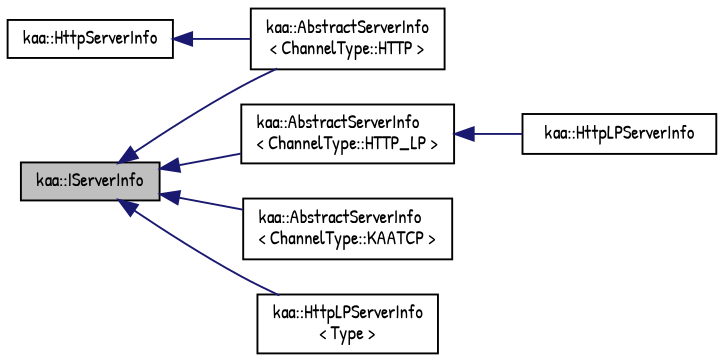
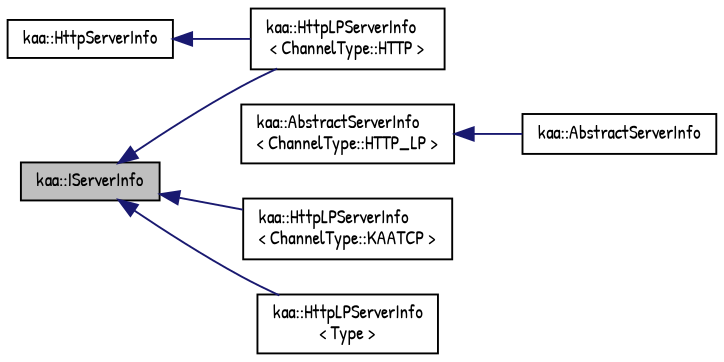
node "kaa::AbstractServerInfo < ChannelType::HTTP >": label "kaa::AbstractServerInfo < ChannelType::HTTP >" -> "kaa::HttpLPServerInfo < ChannelType::HTTP >"
node "kaa::HttpLPServerInfo": label "kaa::HttpLPServerInfo" -> "kaa::AbstractServerInfo"
edge "kaa::AbstractServerInfo < ChannelType::HTTP_LP >" -> "kaa::IServerInfo": removed
node "kaa::AbstractServerInfo < ChannelType::KAATCP >": label "kaa::AbstractServerInfo < ChannelType::KAATCP >" -> "kaa::HttpLPServerInfo < ChannelType::KAATCP >"
